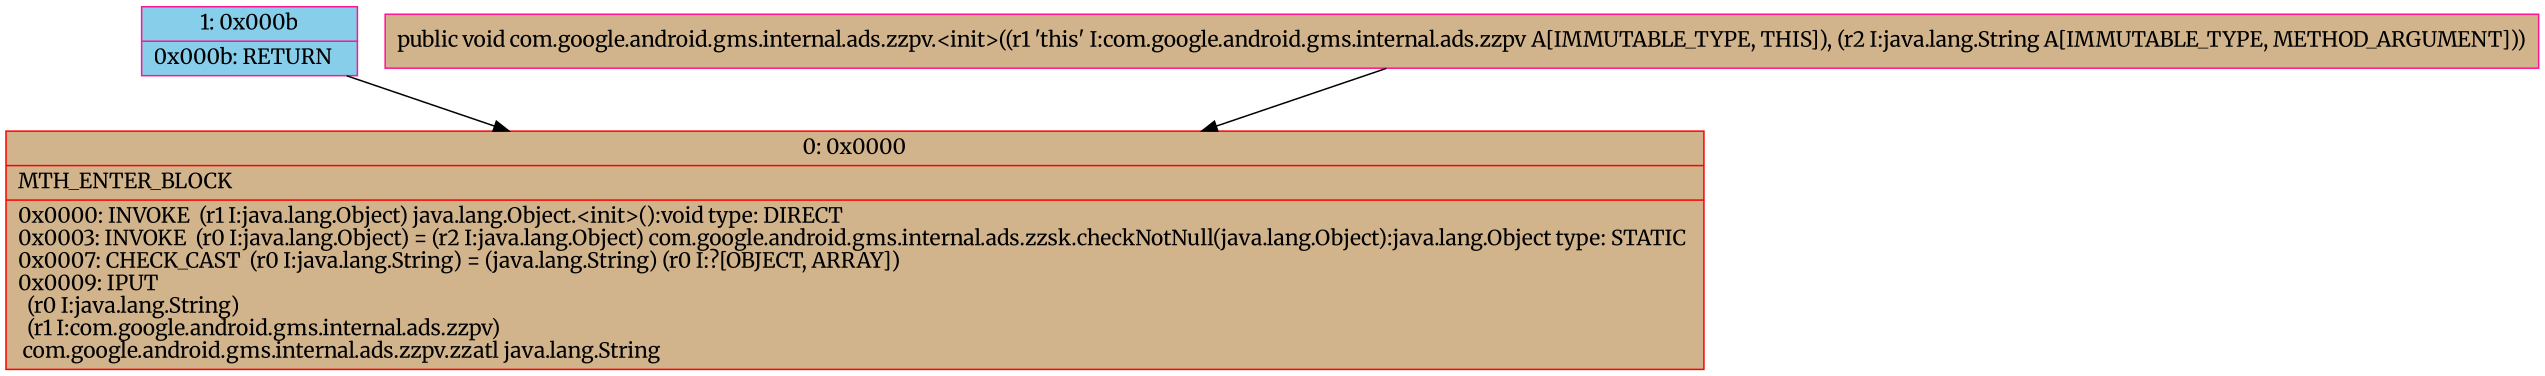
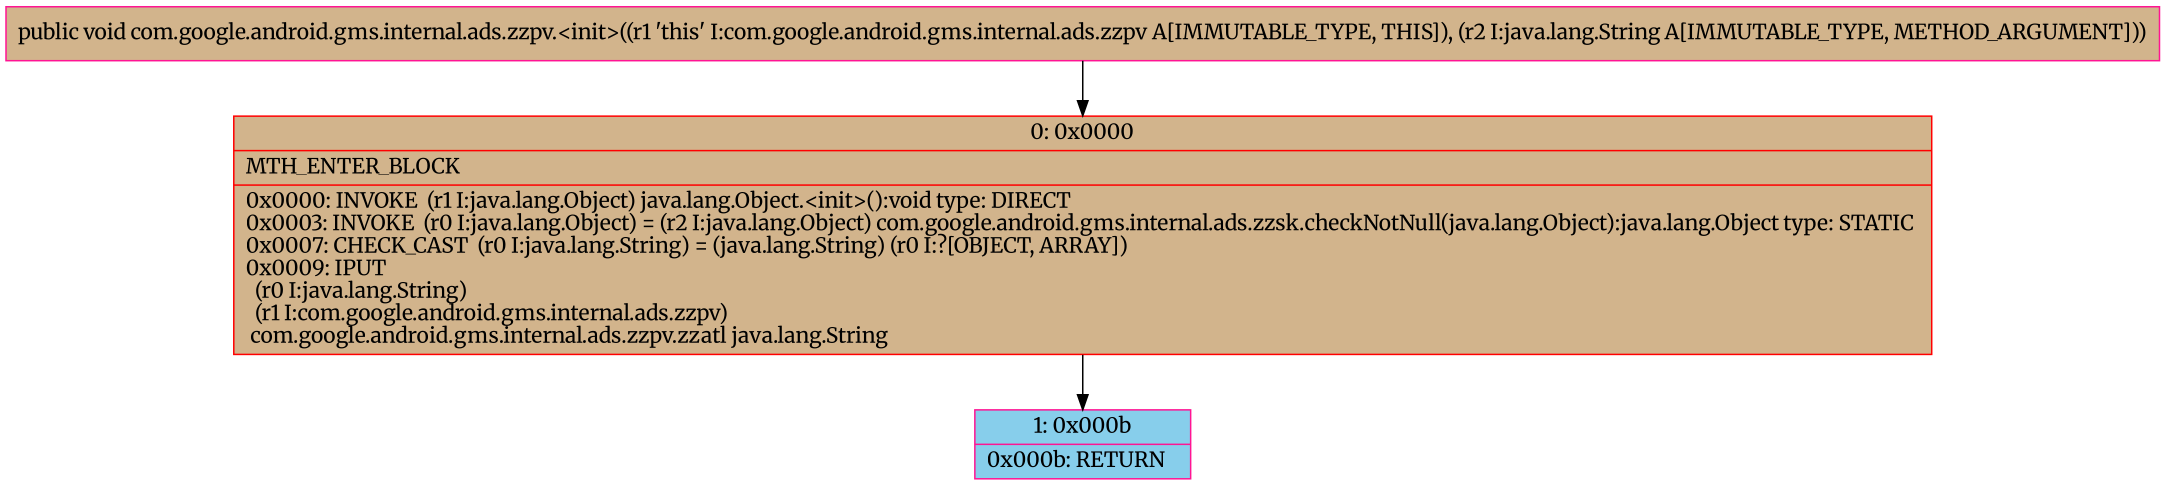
edge "1: 0x000b" -> "0: 0x0000": reversed
